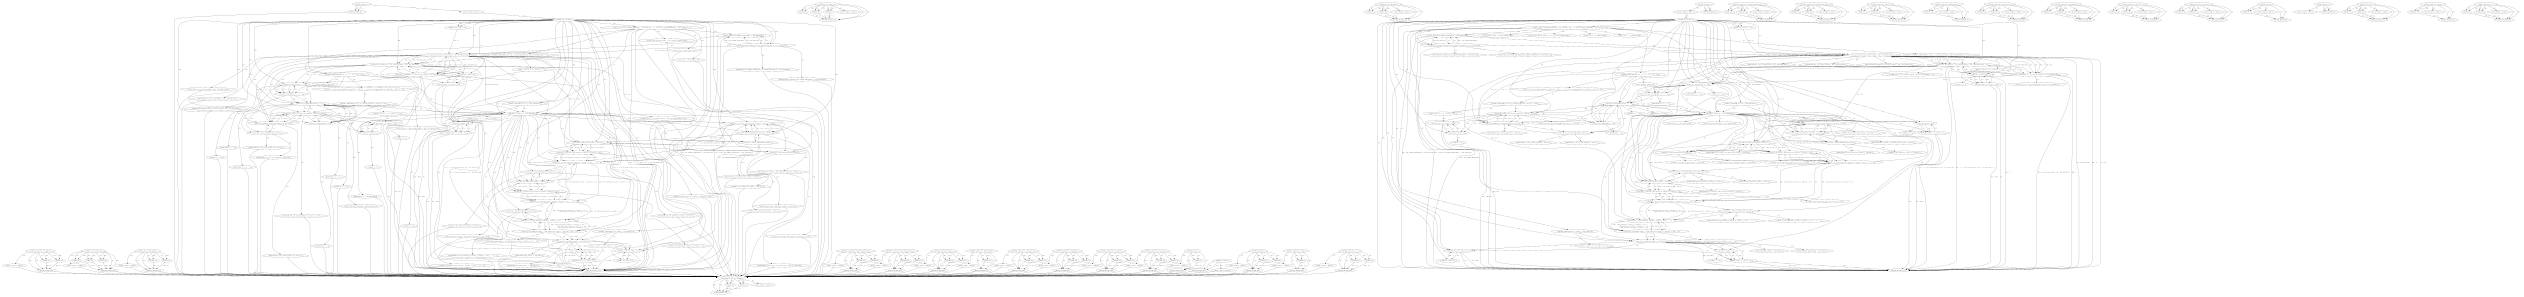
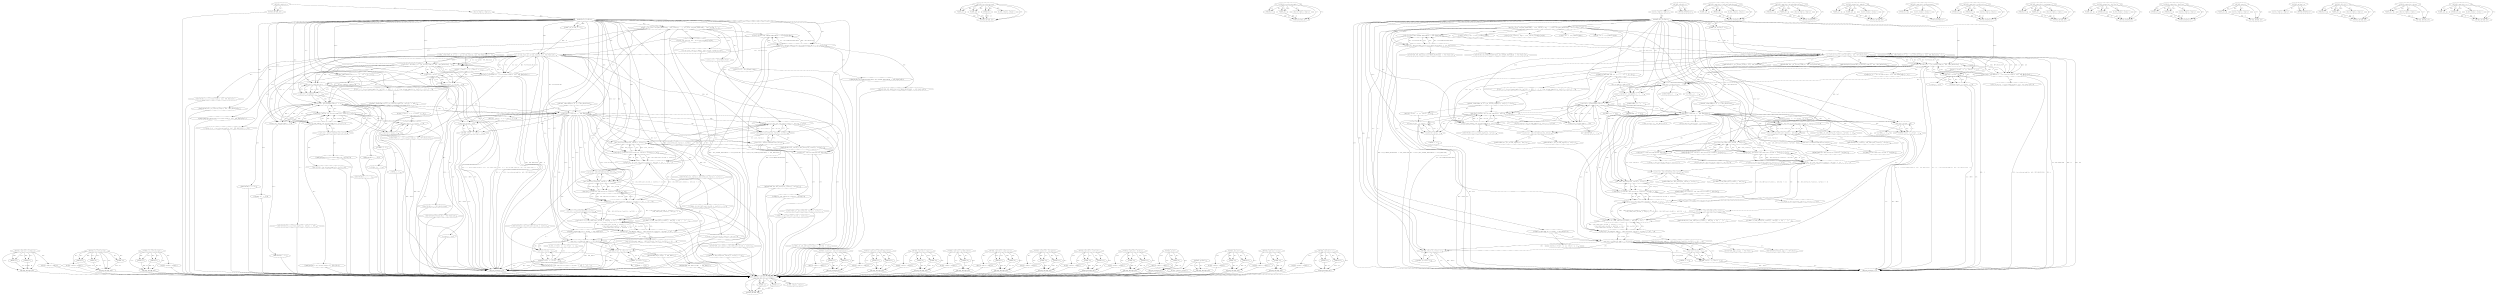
node "<(LOCAL,jas_uchar[] buf: jas_uchar[])<SUB>3</SUB>>": added
